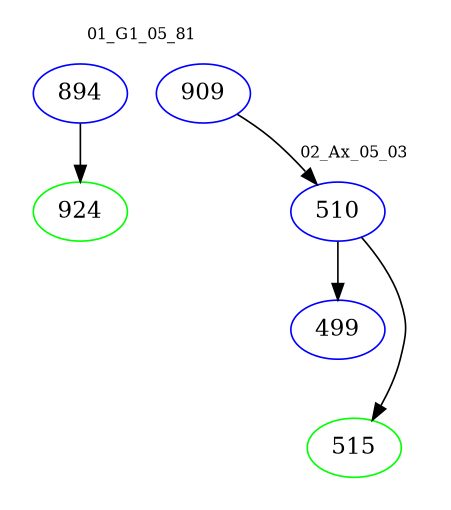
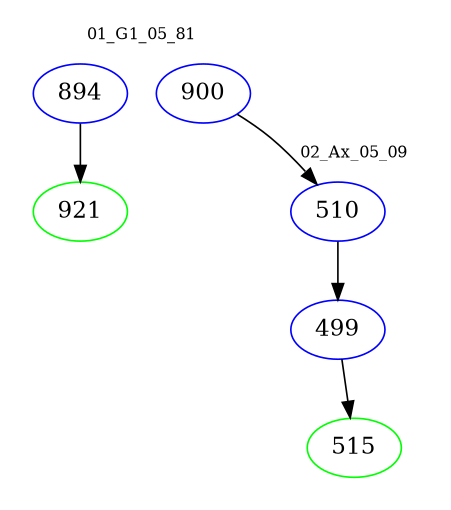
node "909": label "909" -> "900"
cluster "02_Ax_05_03": label "02_Ax_05_03" -> "02_Ax_05_09"
node "924": label "924" -> "921"
edge "510" -> "515": now "499" -> "515"
